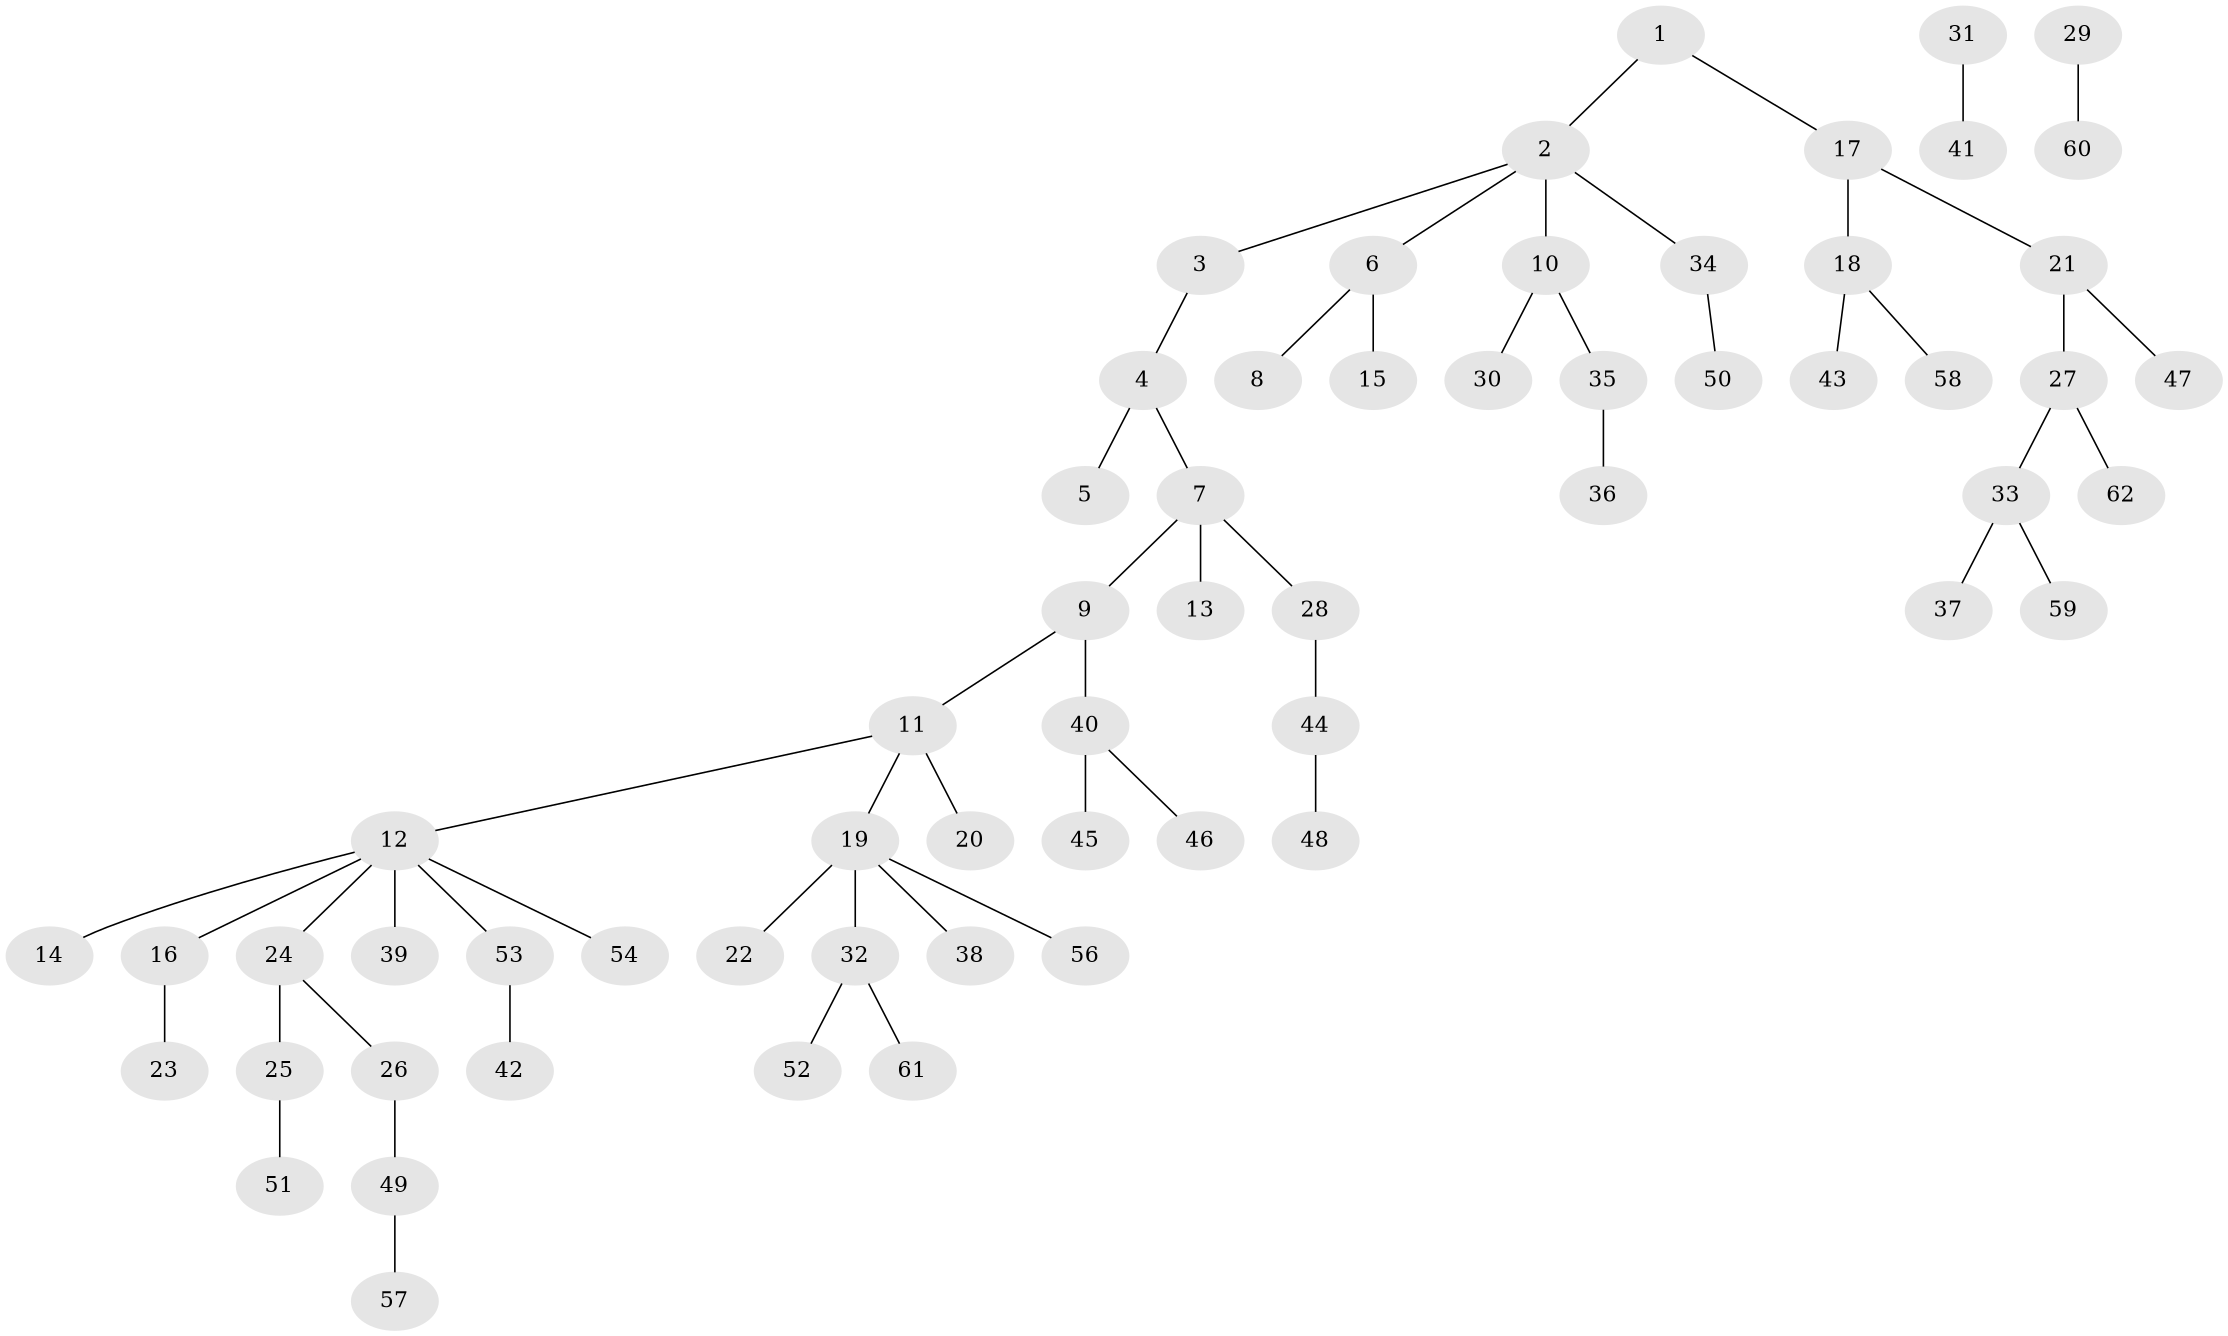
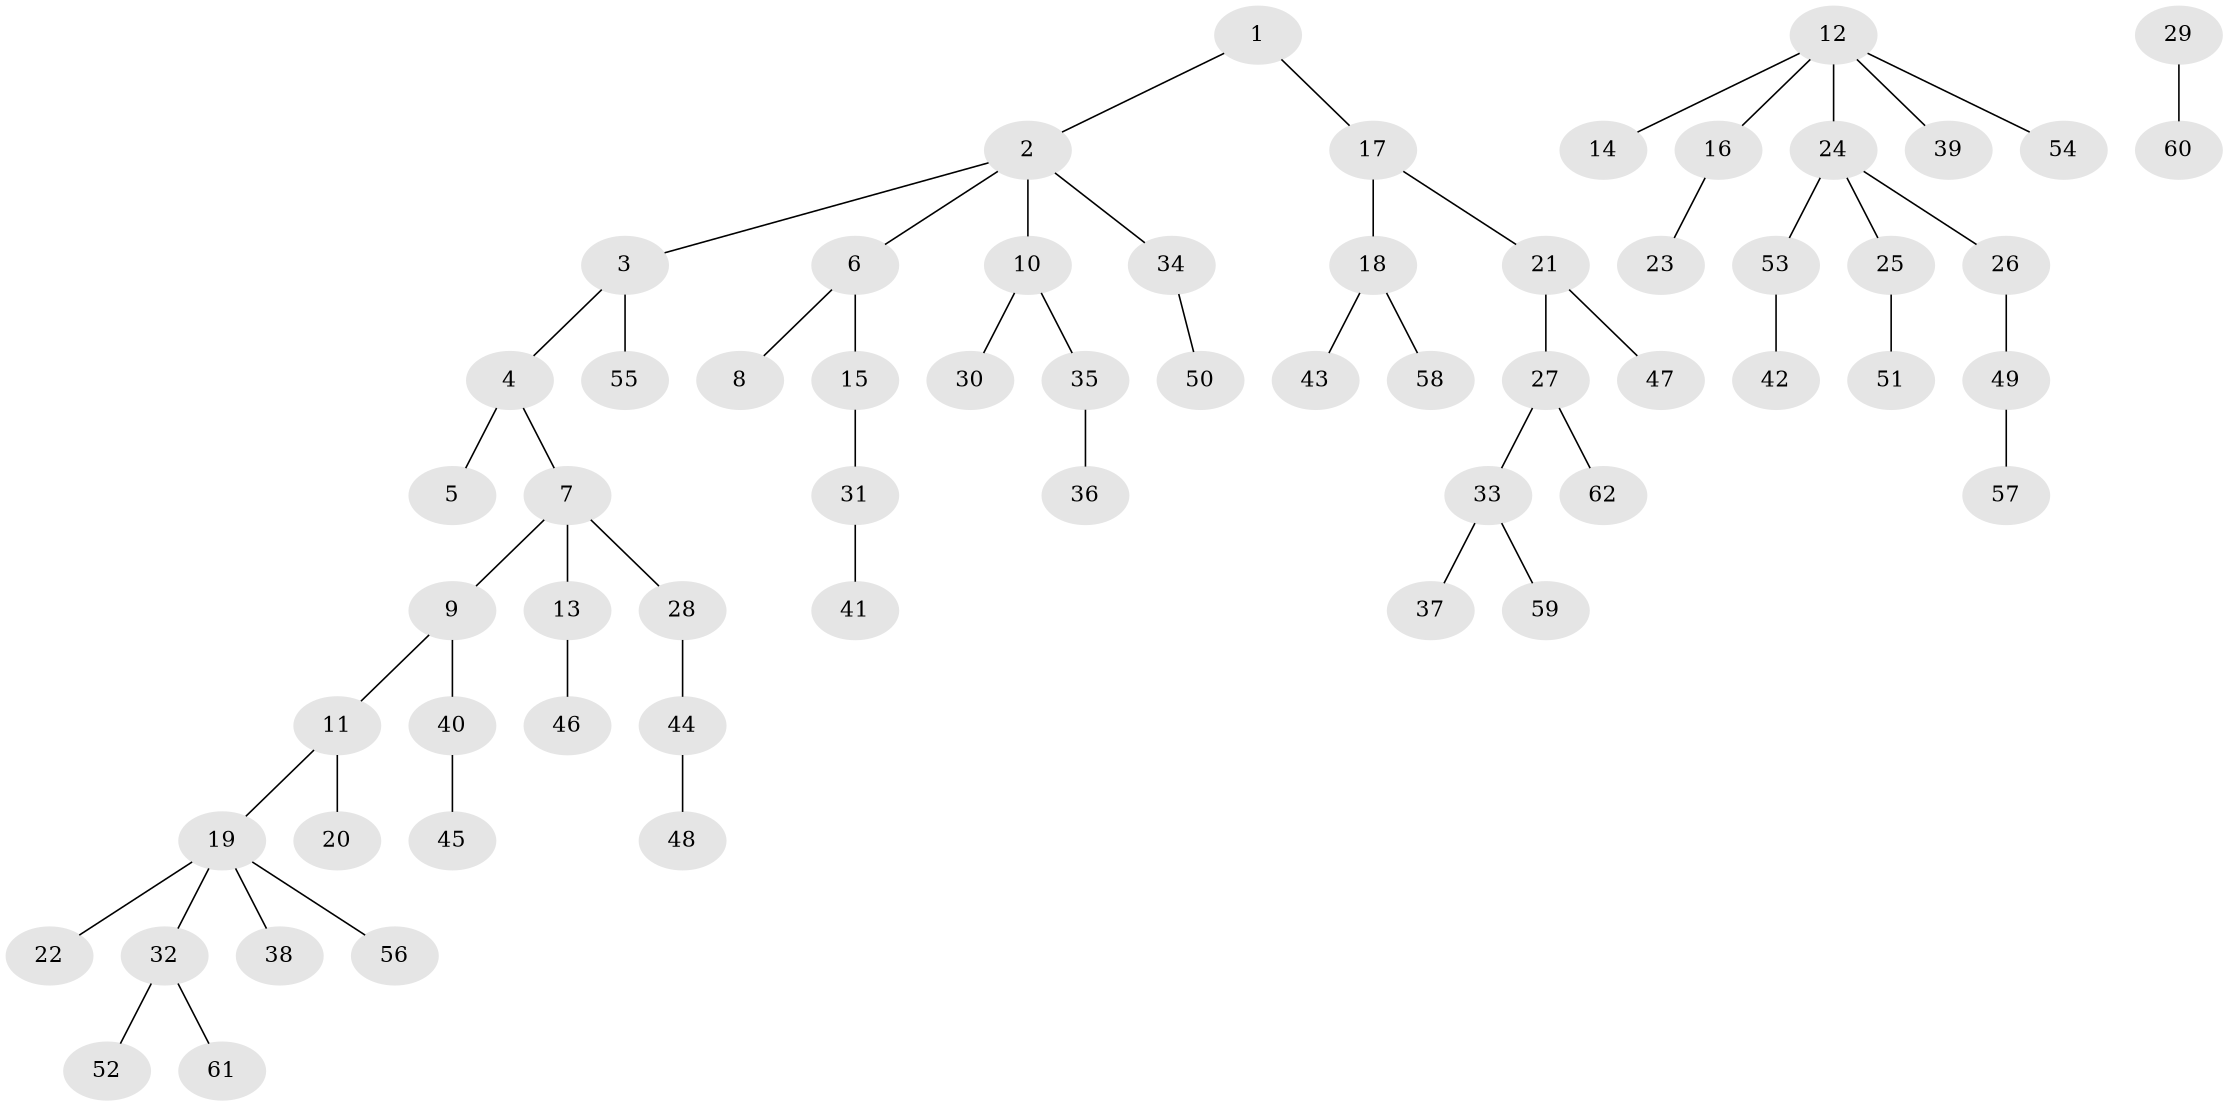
node "55": added
edge "15" -- "31": added
edge "11" -- "12": removed
edge "40" -- "46": now "13" -- "46"
edge "12" -- "53": now "24" -- "53"
